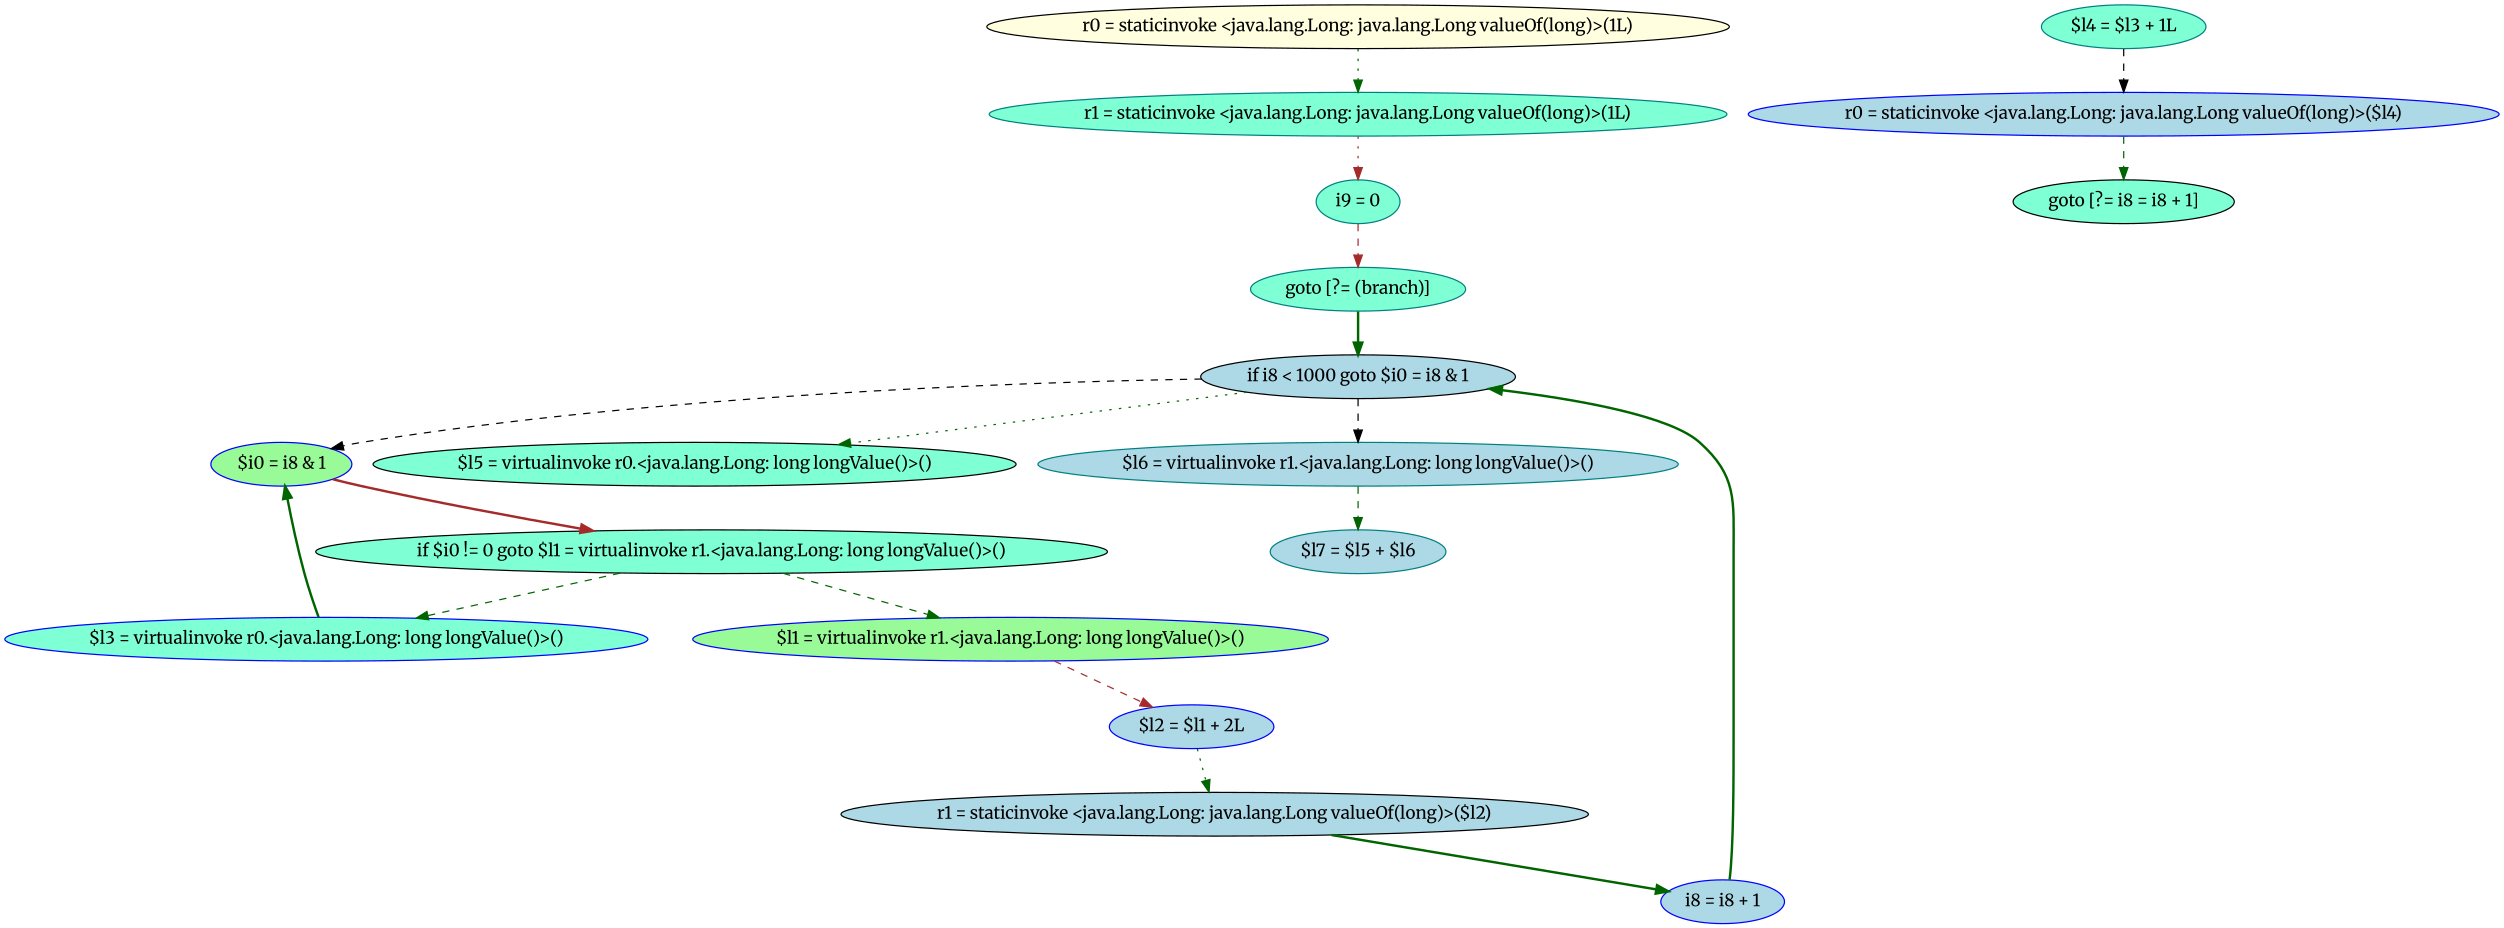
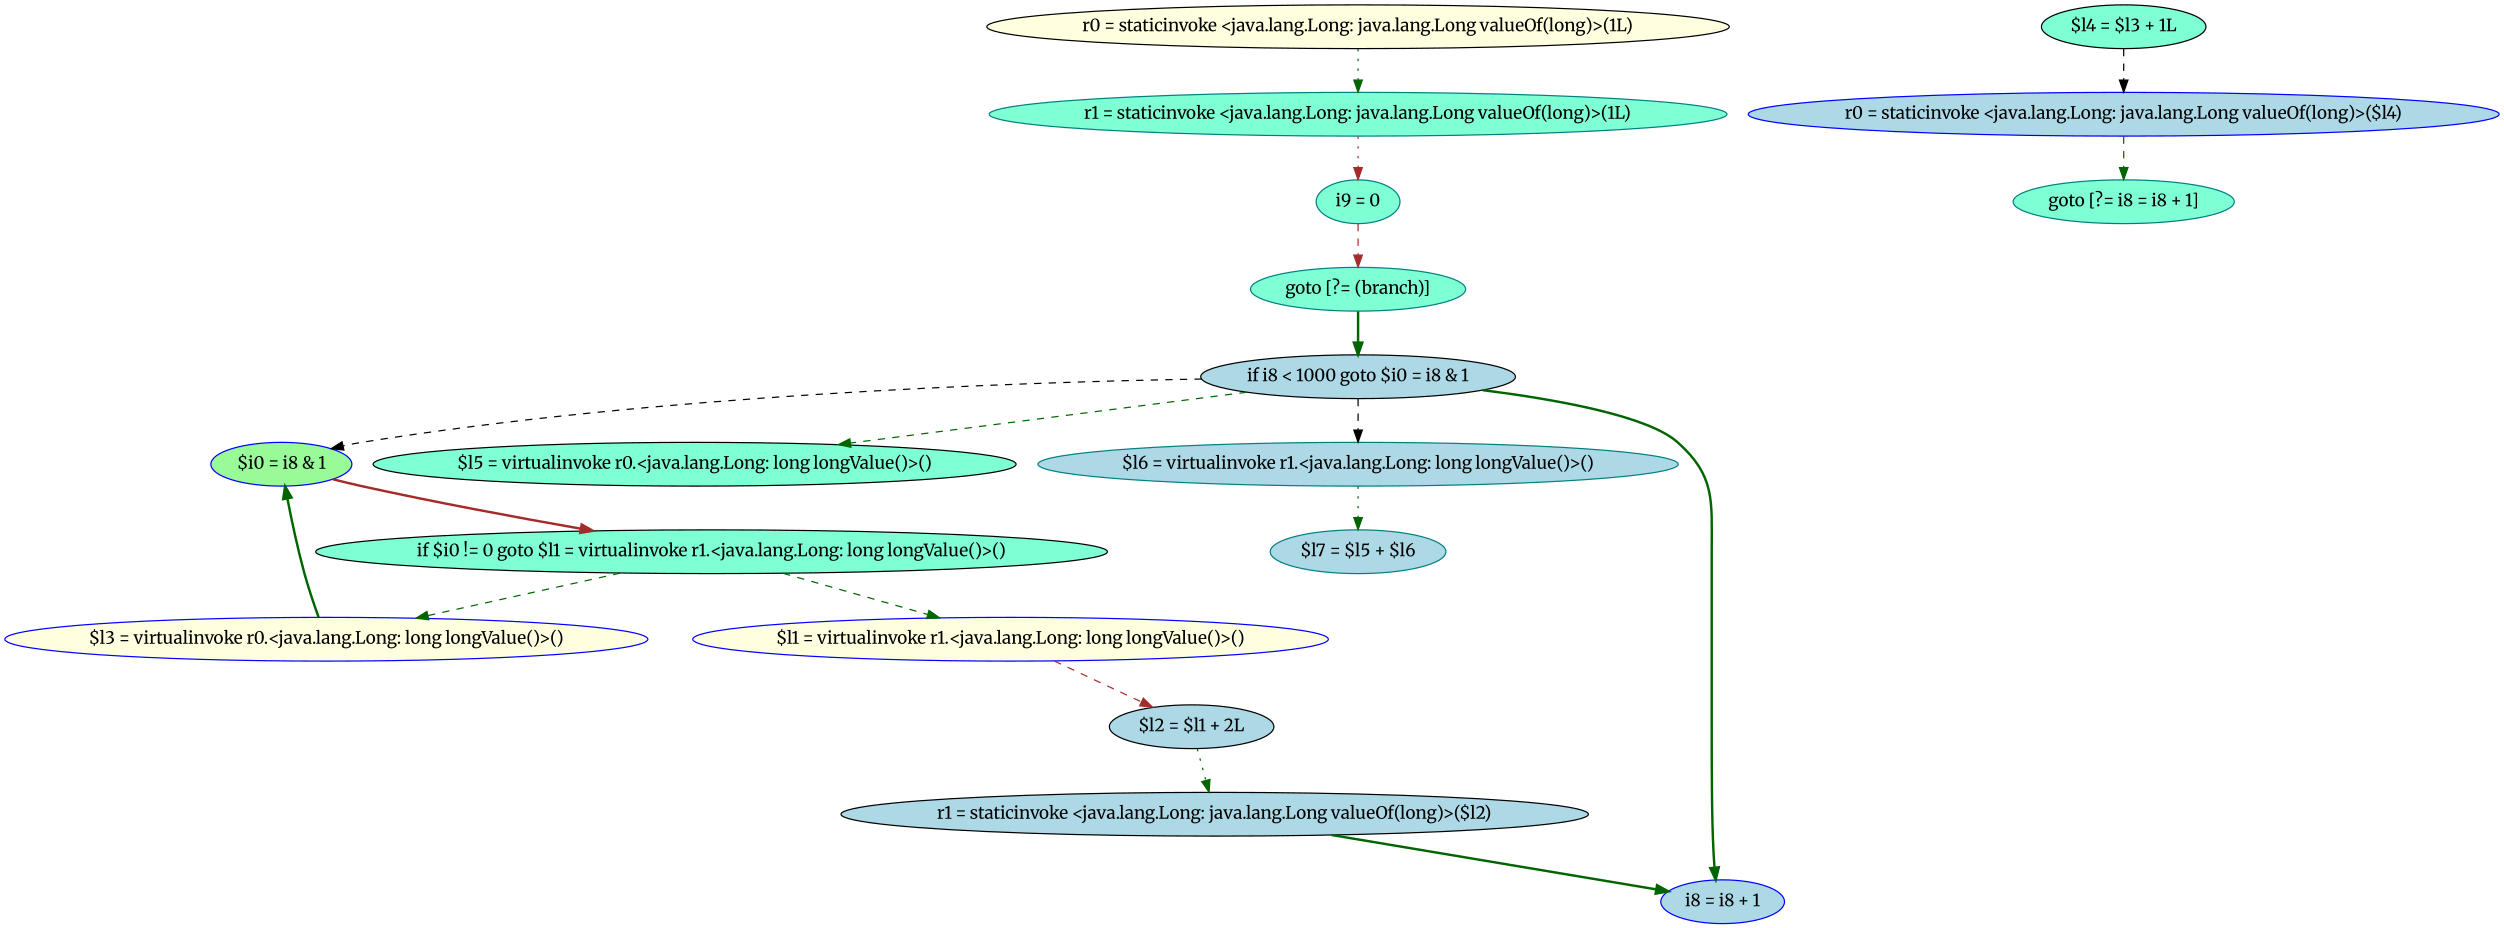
node "$l4 = $l3 + 1L": color teal -> black
node "goto [?= i8 = i8 + 1]": color black -> teal
edge "if i8 < 1000 goto $i0 = i8 & 1" -> "$l5 = virtualinvoke r0.<java.lang.Long: long longValue()>()": style dotted -> dashed
edge "$l6 = virtualinvoke r1.<java.lang.Long: long longValue()>()" -> "$l7 = $l5 + $l6": style dashed -> dotted
edge "i8 = i8 + 1" -> "if i8 < 1000 goto $i0 = i8 & 1": reversed
node "$l3 = virtualinvoke r0.<java.lang.Long: long longValue()>()": fillcolor aquamarine -> lightyellow
node "$l1 = virtualinvoke r1.<java.lang.Long: long longValue()>()": fillcolor palegreen -> lightyellow
node "$l2 = $l1 + 2L": color blue -> black
